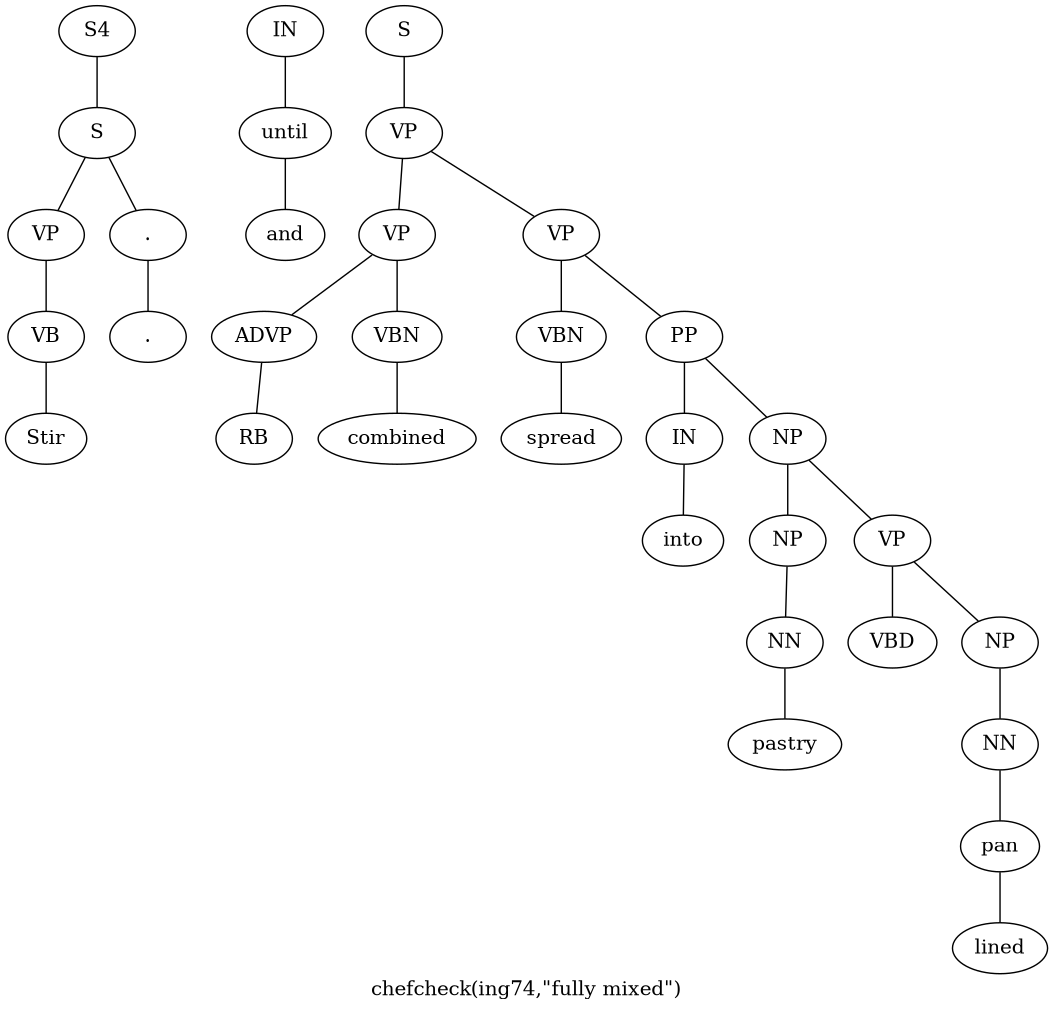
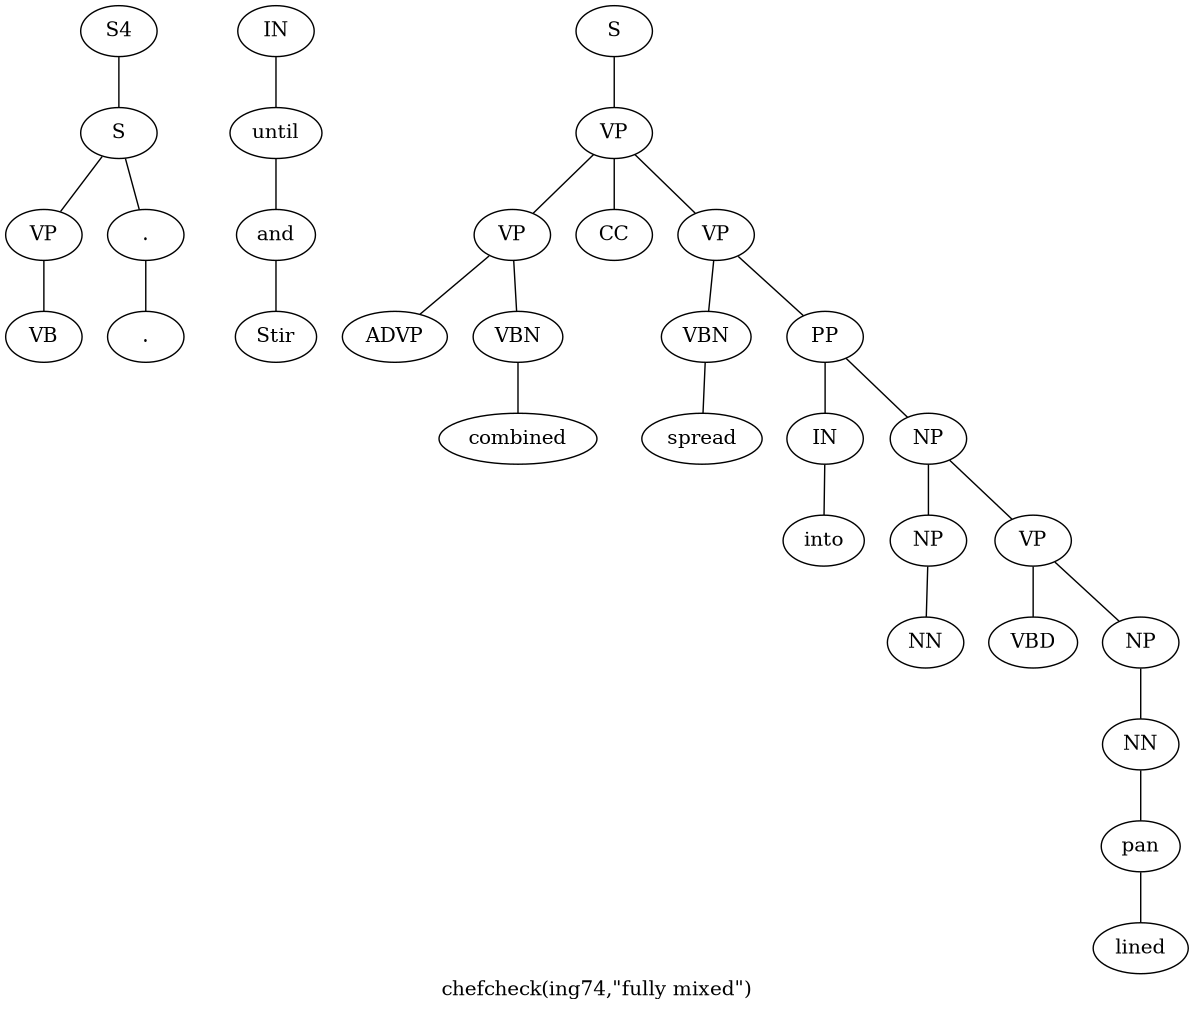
node "CC": added
edge "VB" -- "Stir": now "and" -- "Stir"
node "RB": removed
node "pastry": removed
